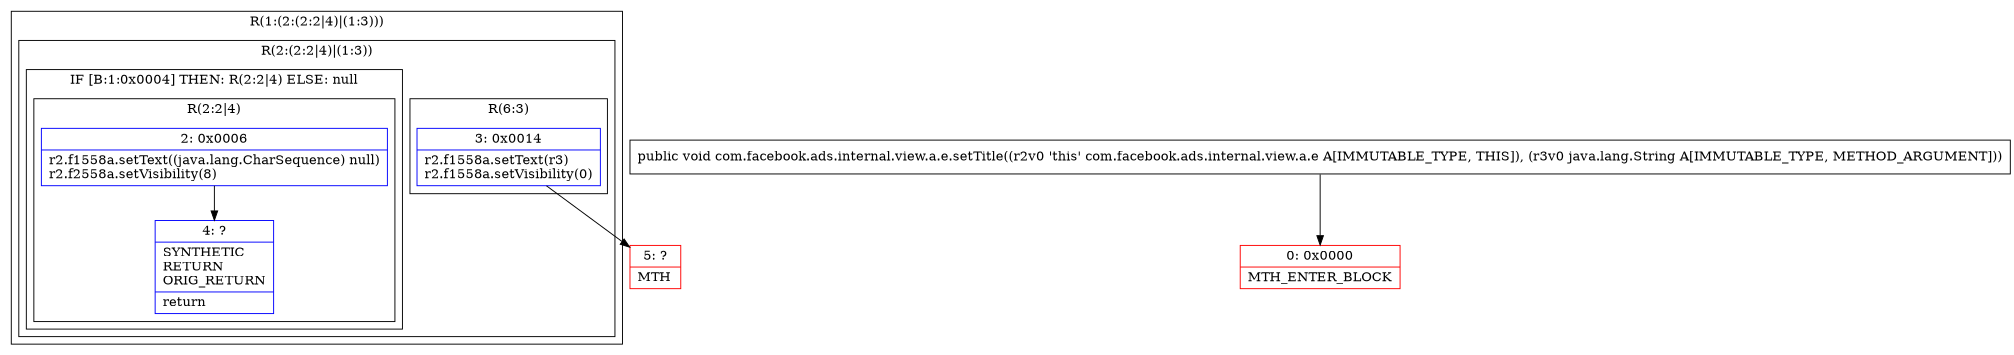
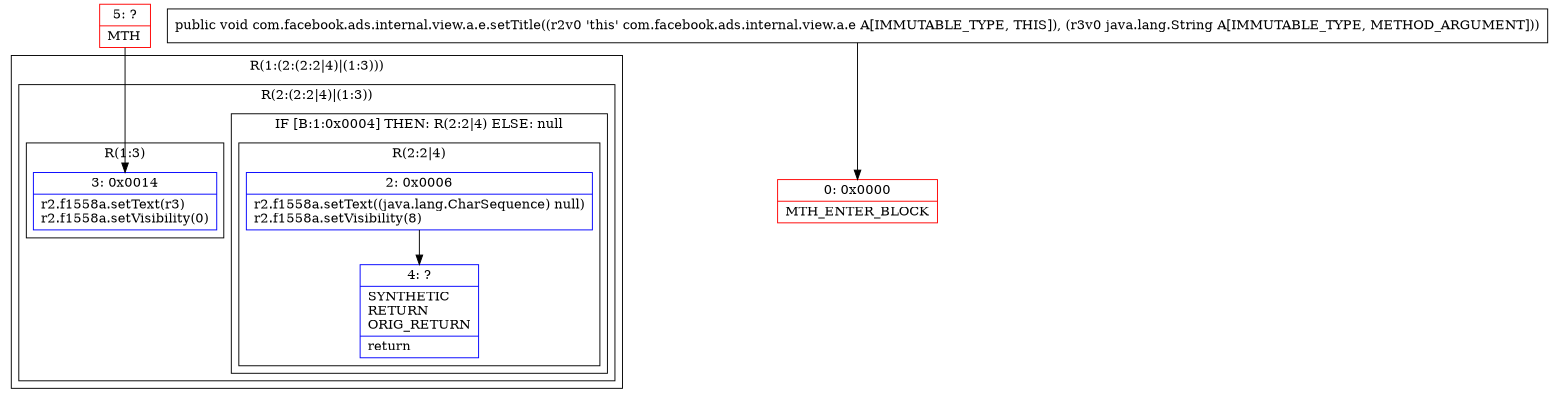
cluster "R(6:3)": label "R(6:3)" -> "R(1:3)"
node "2: 0x0006": text "r2.f2558a.setVisibility(8)" -> "r2.f1558a.setVisibility(8)"
edge "3: 0x0014" -> "5: ?": reversed
